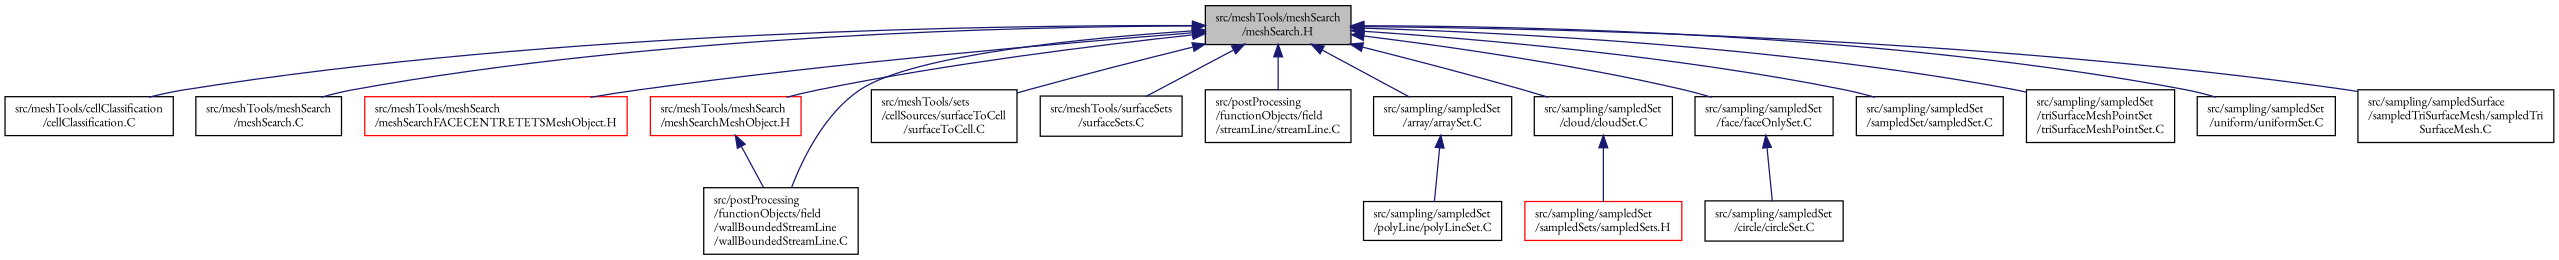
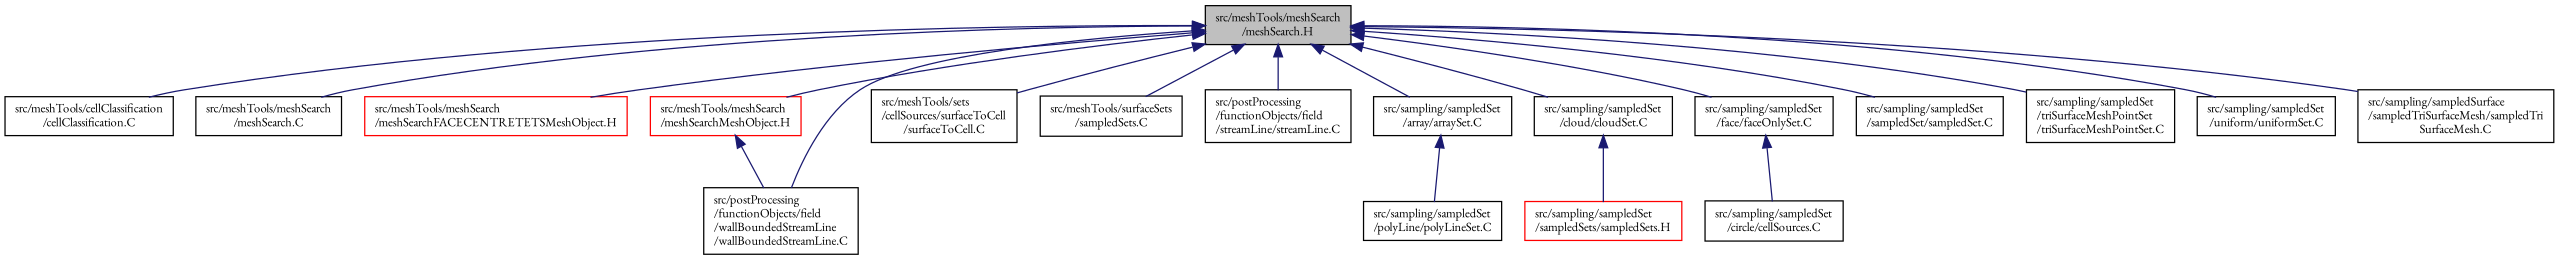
node "src/meshTools/surfaceSets /surfaceSets.C": label "src/meshTools/surfaceSets /surfaceSets.C" -> "src/meshTools/surfaceSets /sampledSets.C"
node "src/sampling/sampledSet /circle/circleSet.C": label "src/sampling/sampledSet /circle/circleSet.C" -> "src/sampling/sampledSet /circle/cellSources.C"
